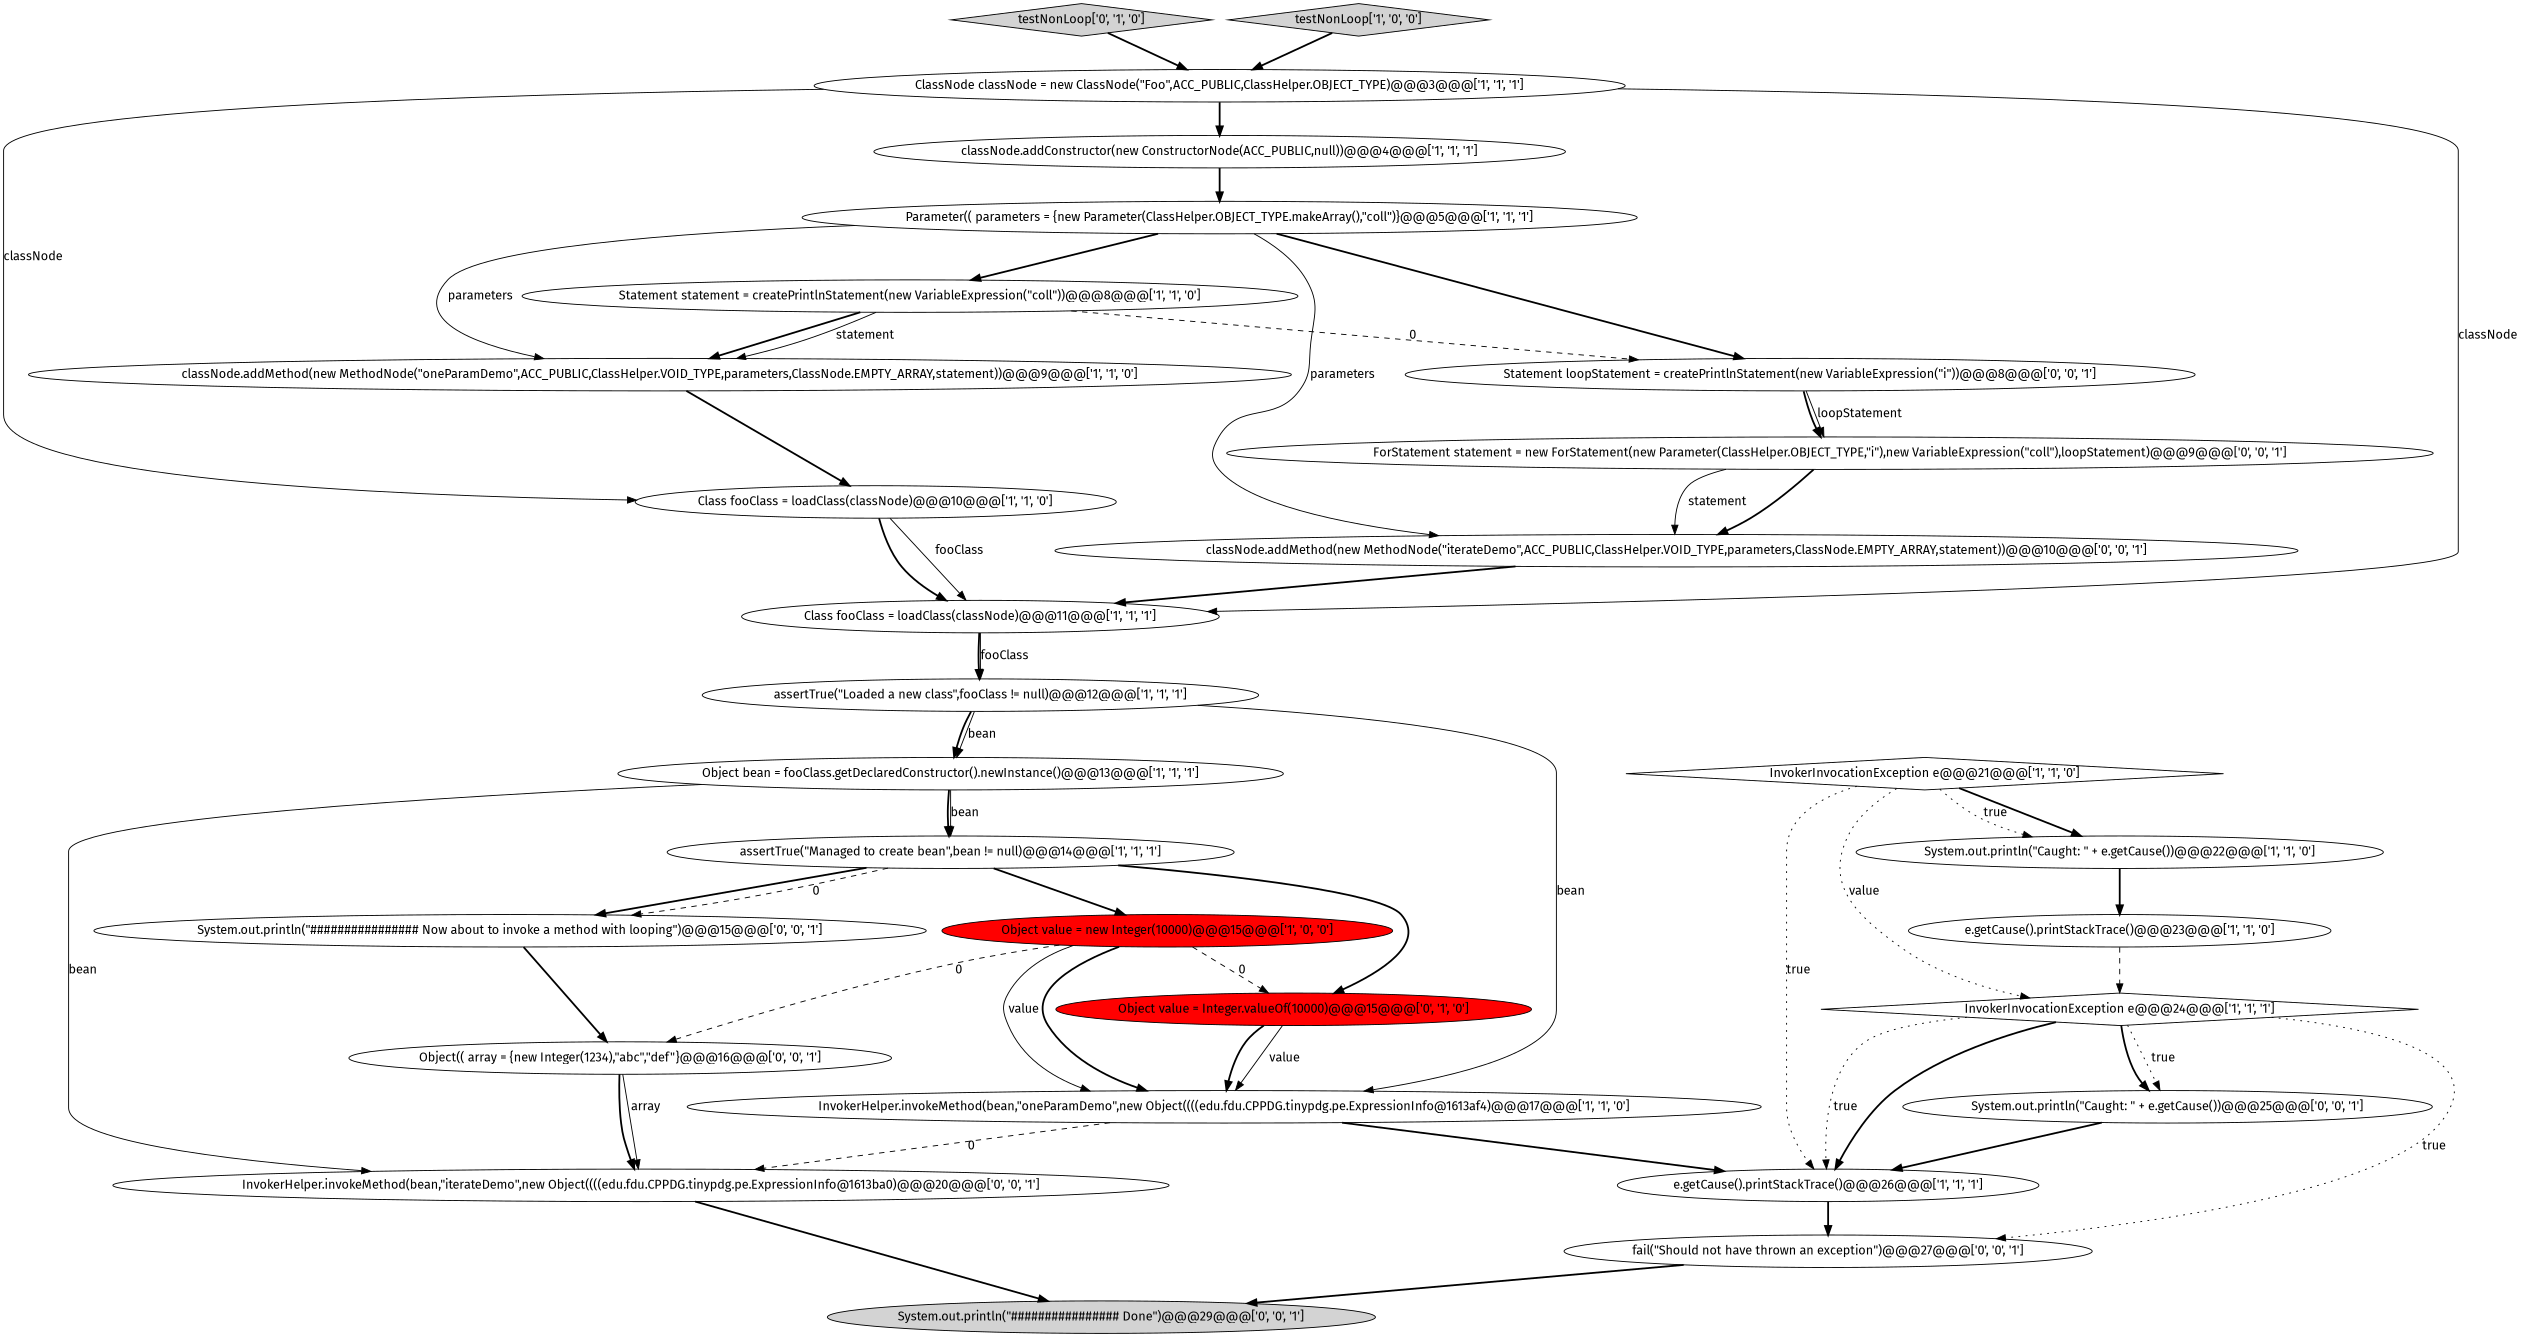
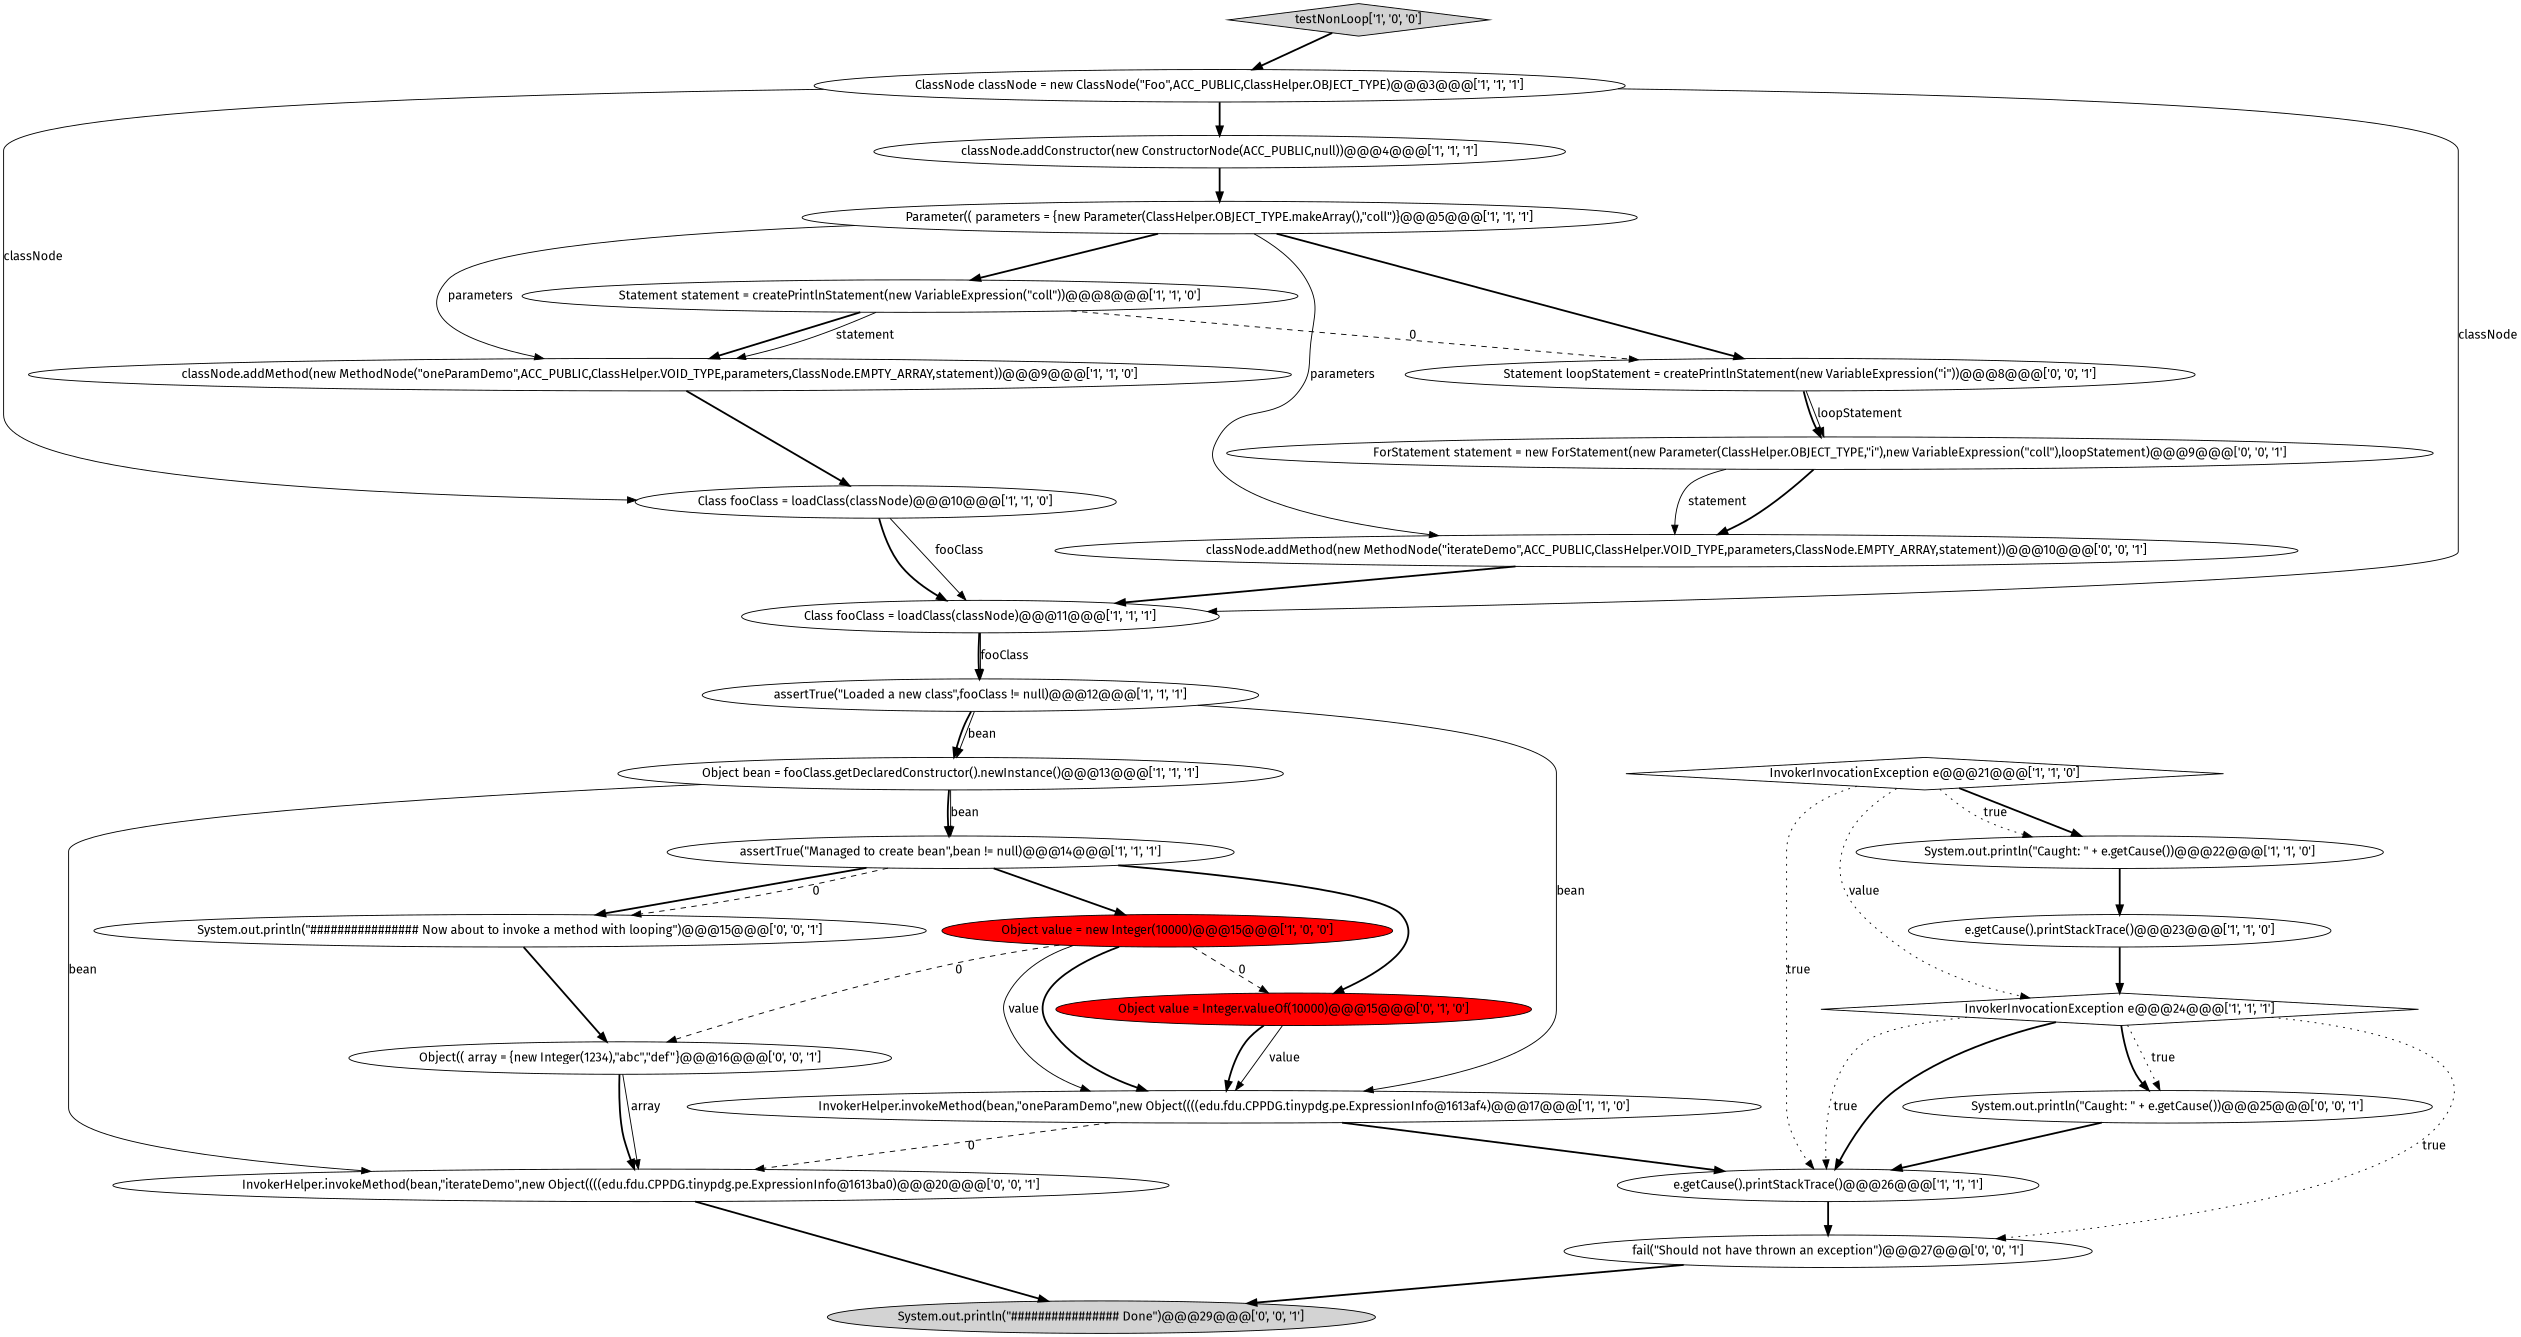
node "testNonLoop['0', '1', '0']": removed
edge "e.getCause().printStackTrace()@@@23@@@['1', '1', '0']" -> "InvokerInvocationException e@@@24@@@['1', '1', '1']": style dashed -> bold
